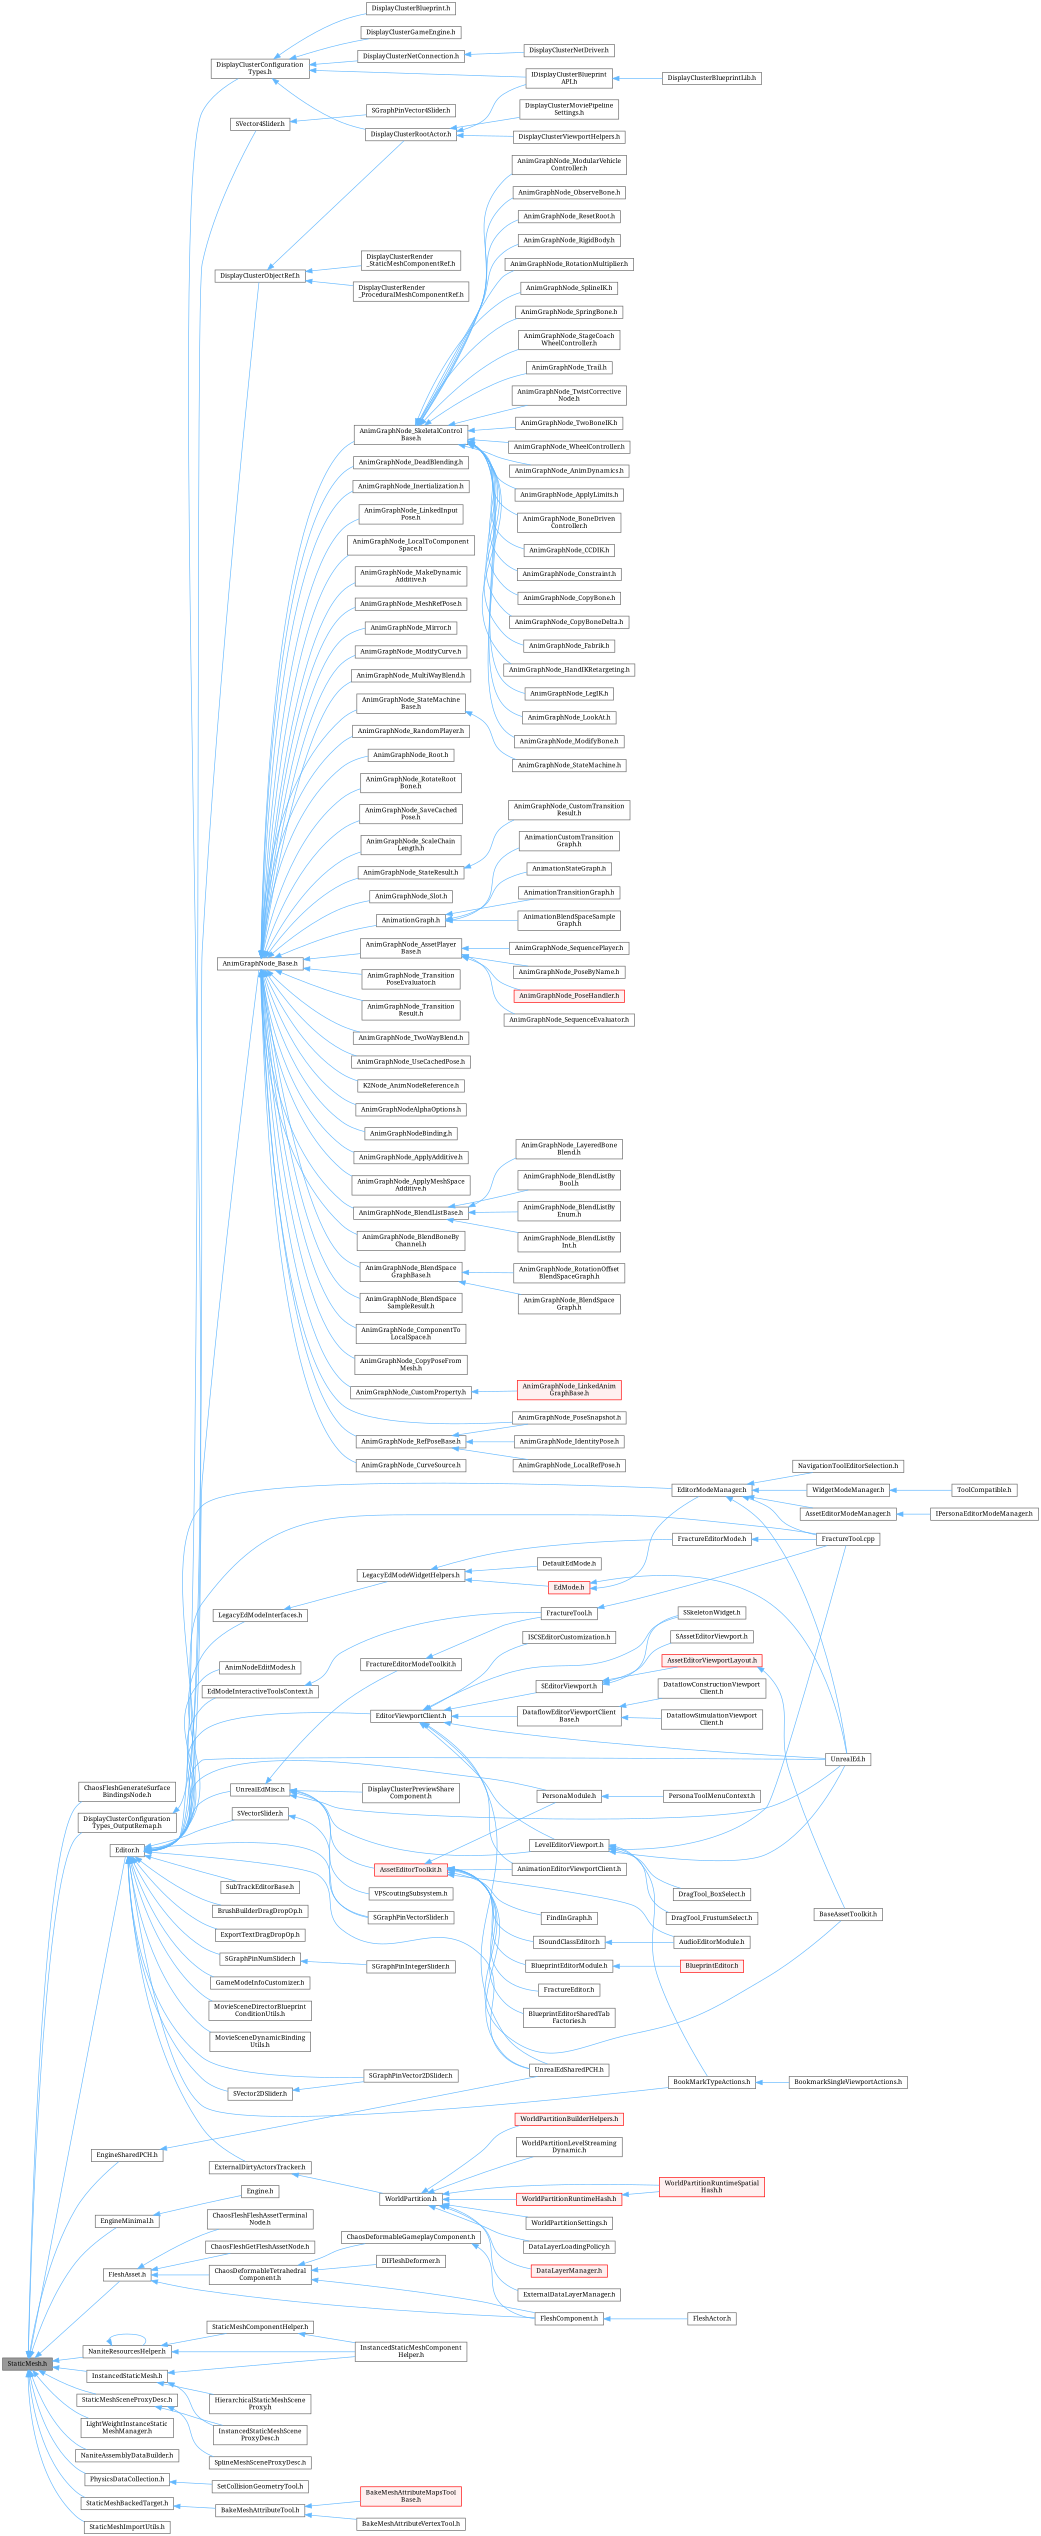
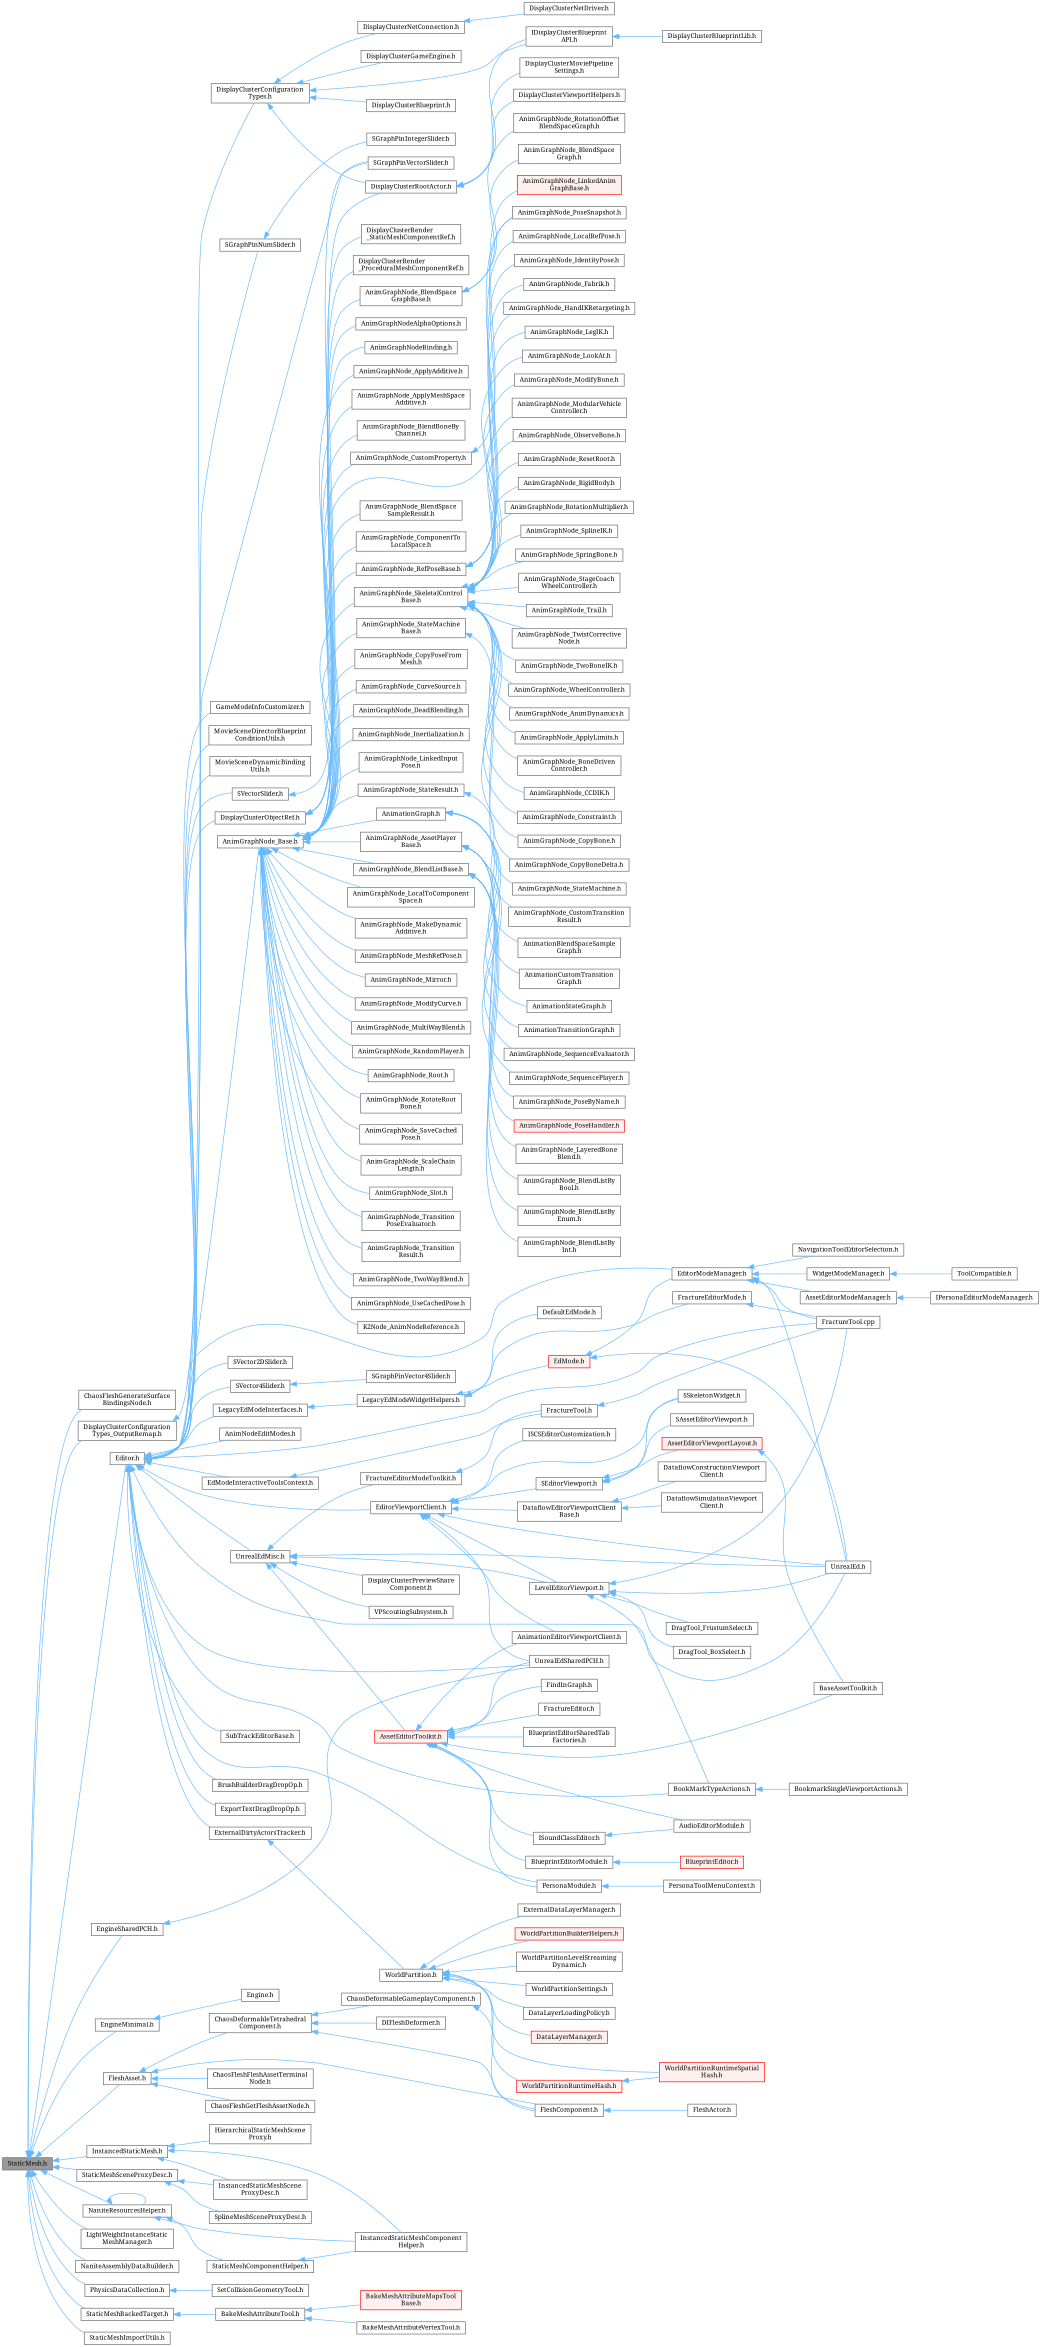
node "SGraphPinVector2DSlider.h": removed
